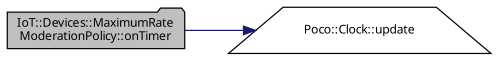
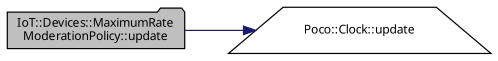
node "IoT::Devices::MaximumRate ModerationPolicy::onTimer": label "IoT::Devices::MaximumRate ModerationPolicy::onTimer" -> "IoT::Devices::MaximumRate ModerationPolicy::update"
